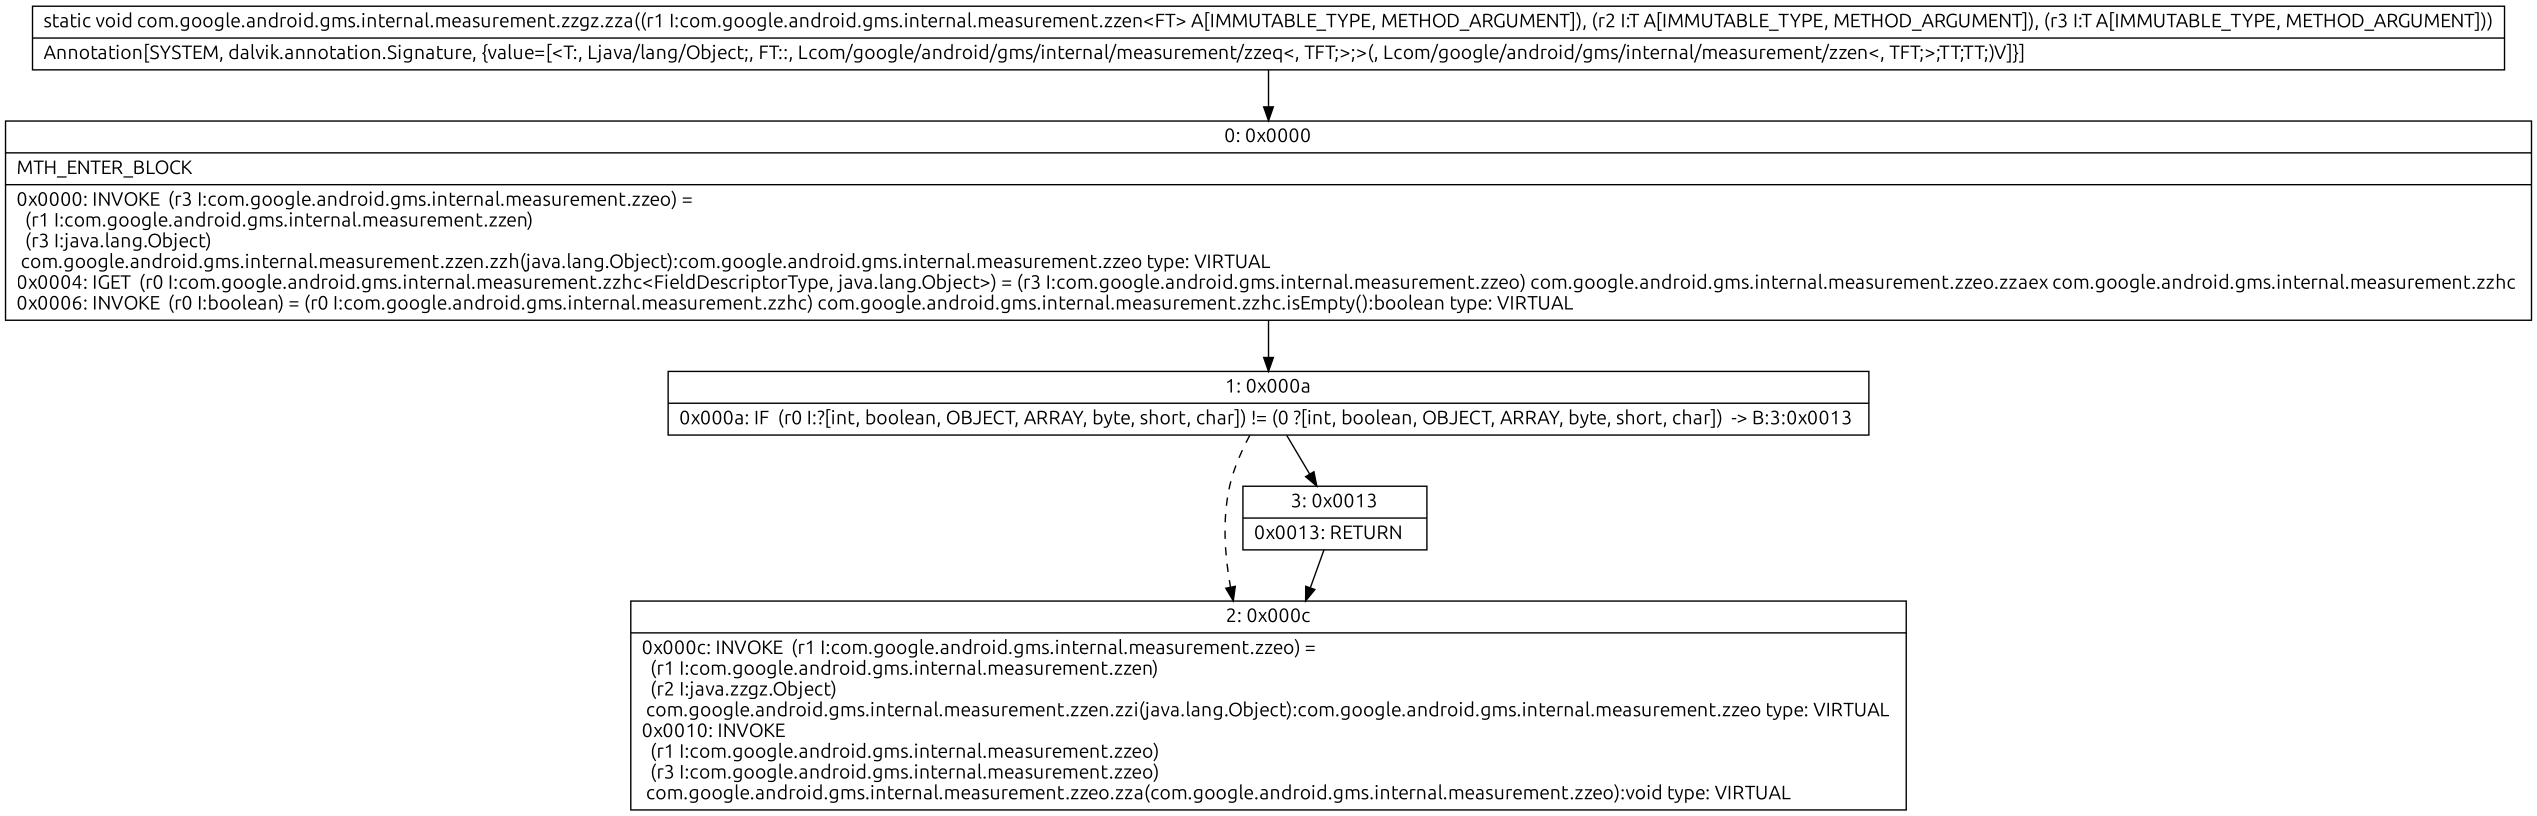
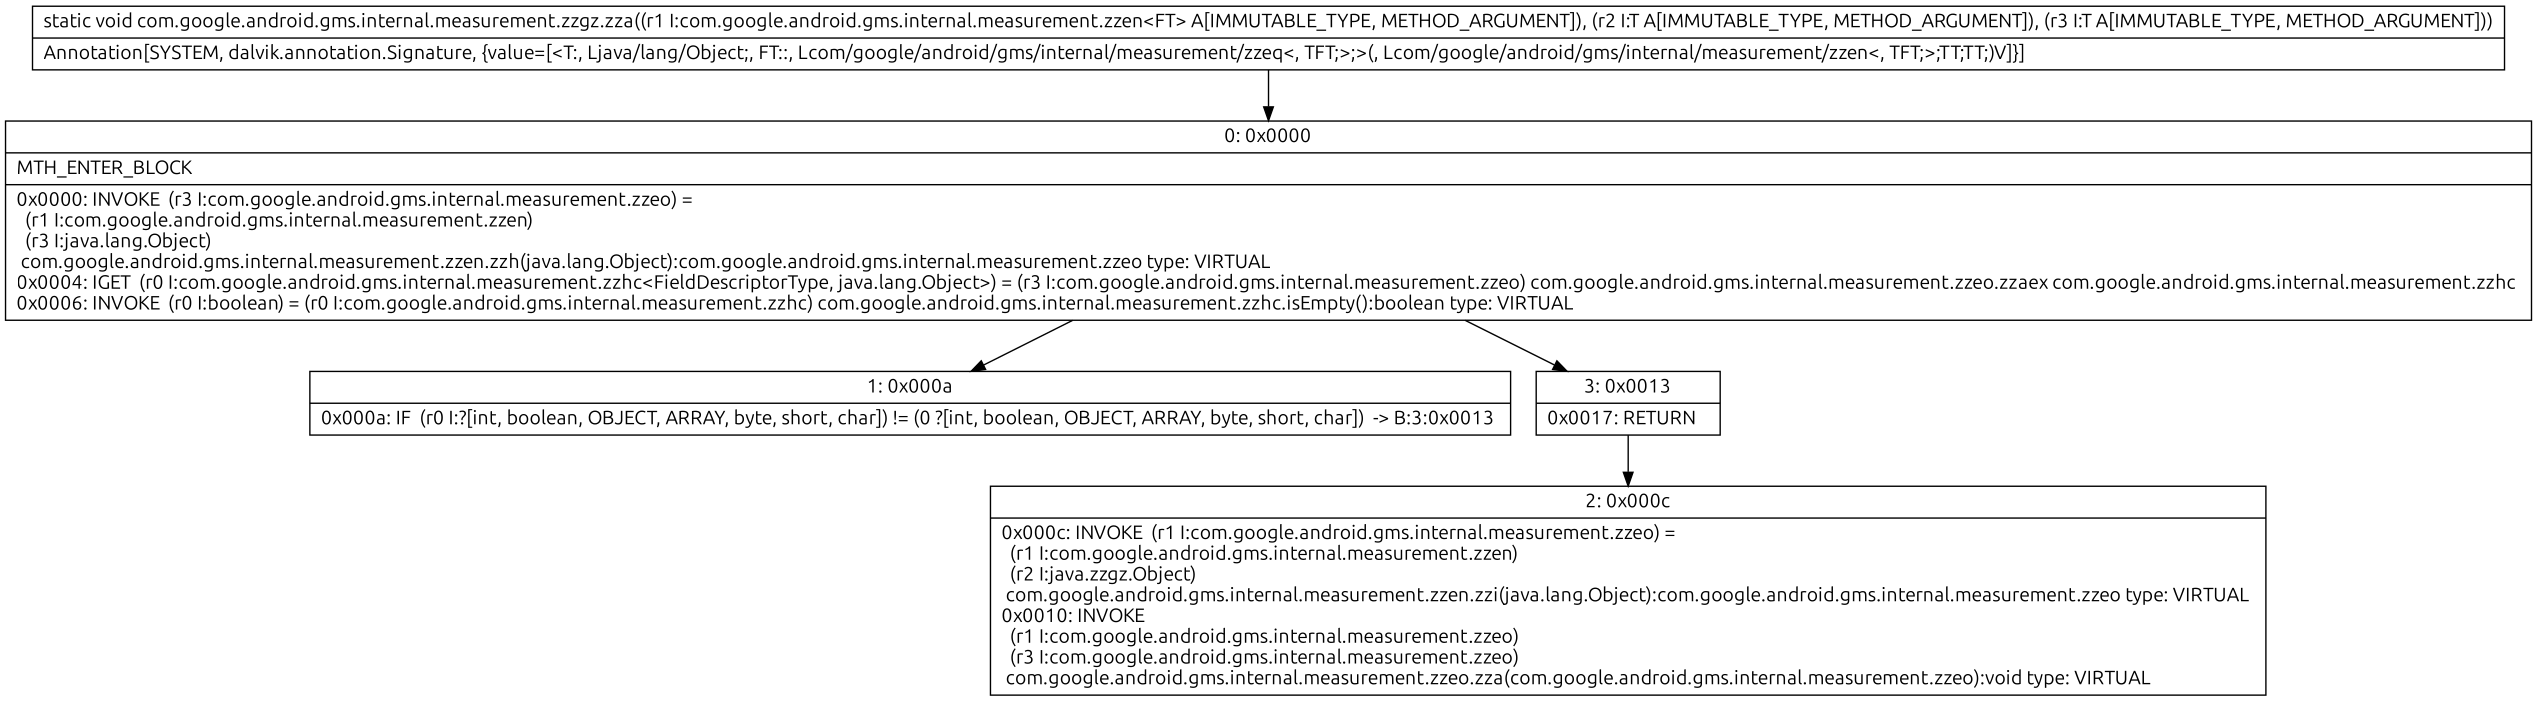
edge "1: 0x000a" -> "3: 0x0013": now "0: 0x0000" -> "3: 0x0013"
edge "1: 0x000a" -> "2: 0x000c": removed
node "3: 0x0013": text "0x0013: RETURN" -> "0x0017: RETURN"
